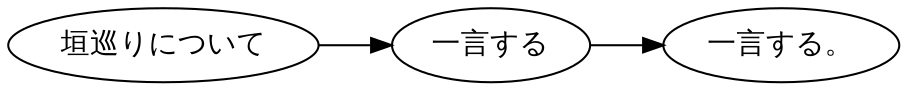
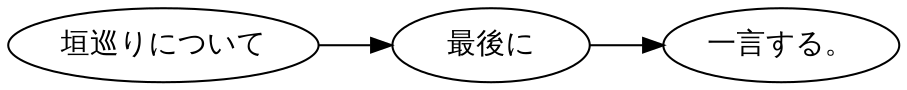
node "一言する": label "一言する" -> "最後に"
